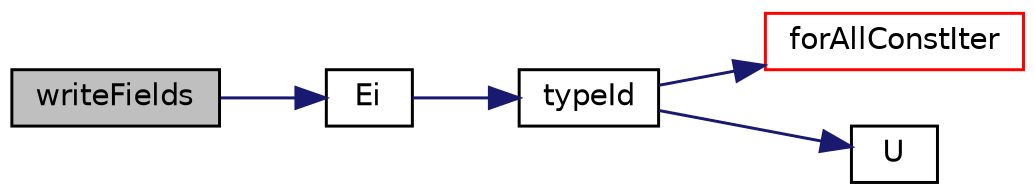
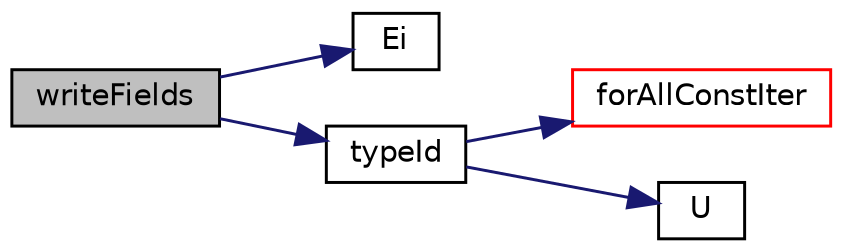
edge "Ei" -> "typeId": now "writeFields" -> "typeId"
